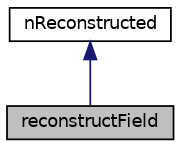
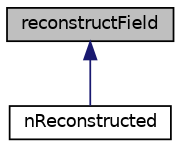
edge "reconstructField" -> "nReconstructed": reversed
